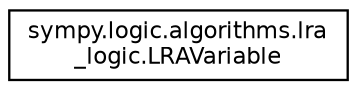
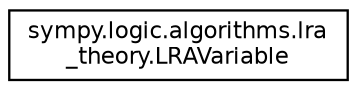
node "sympy.logic.algorithms.lra _logic.LRAVariable": label "sympy.logic.algorithms.lra _logic.LRAVariable" -> "sympy.logic.algorithms.lra _theory.LRAVariable"
